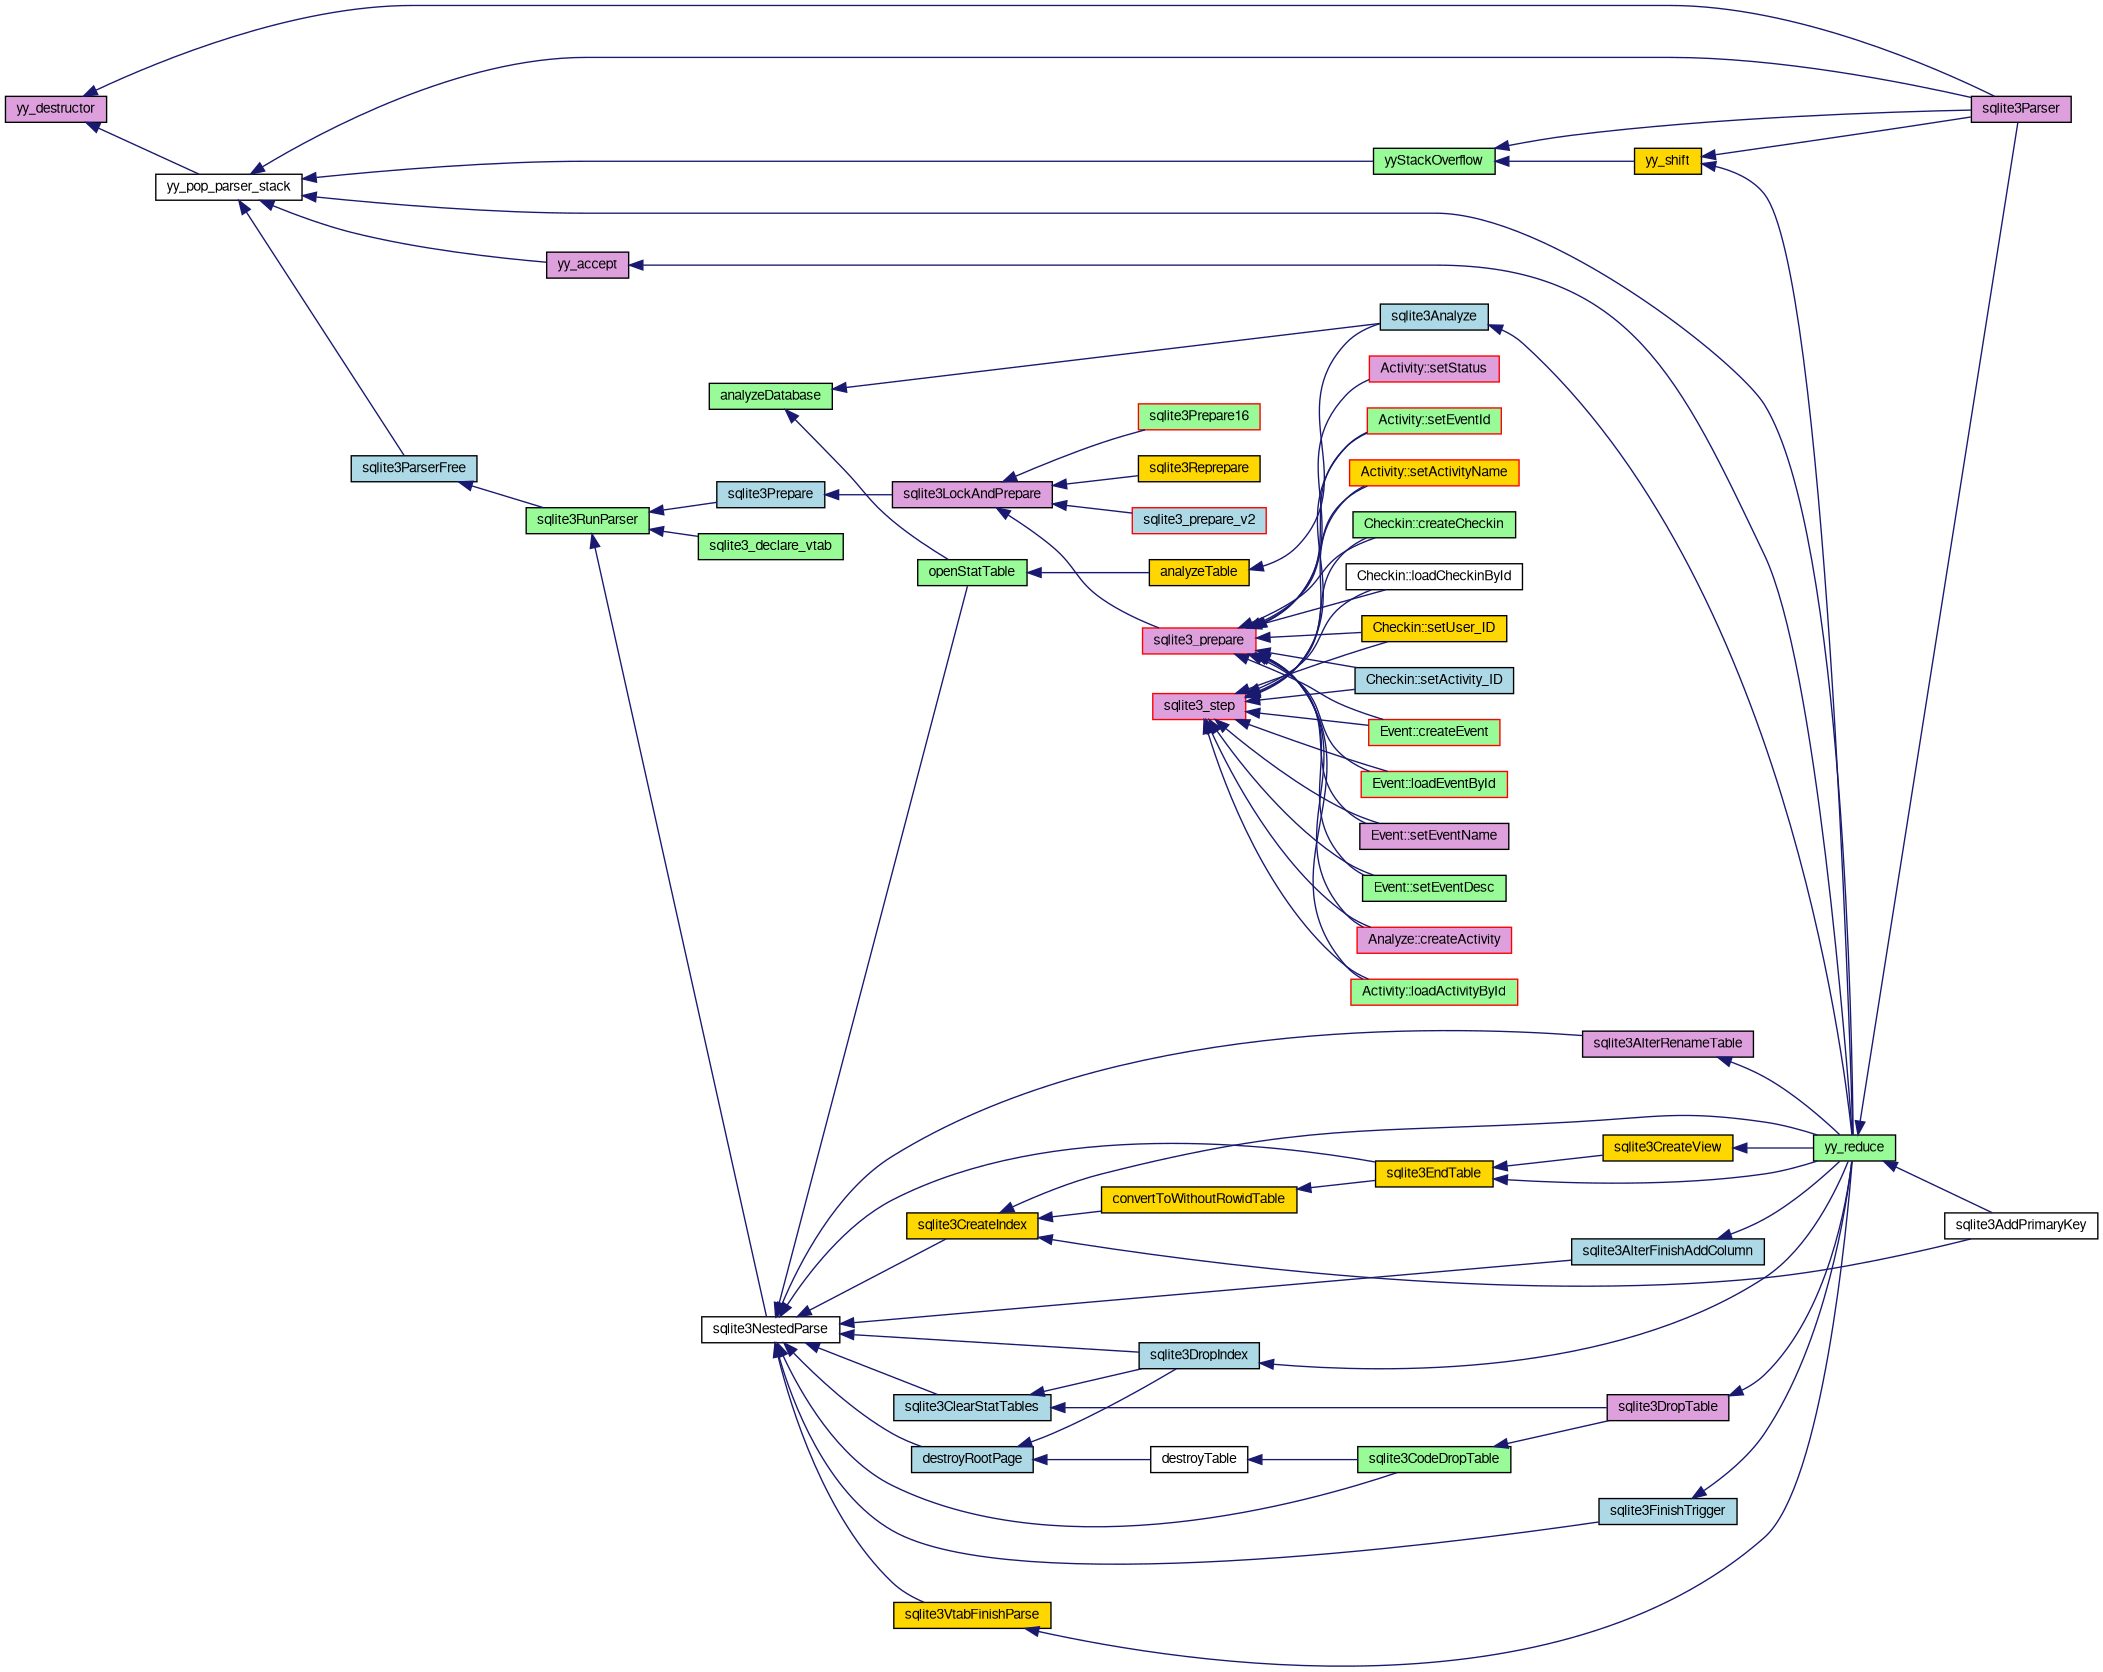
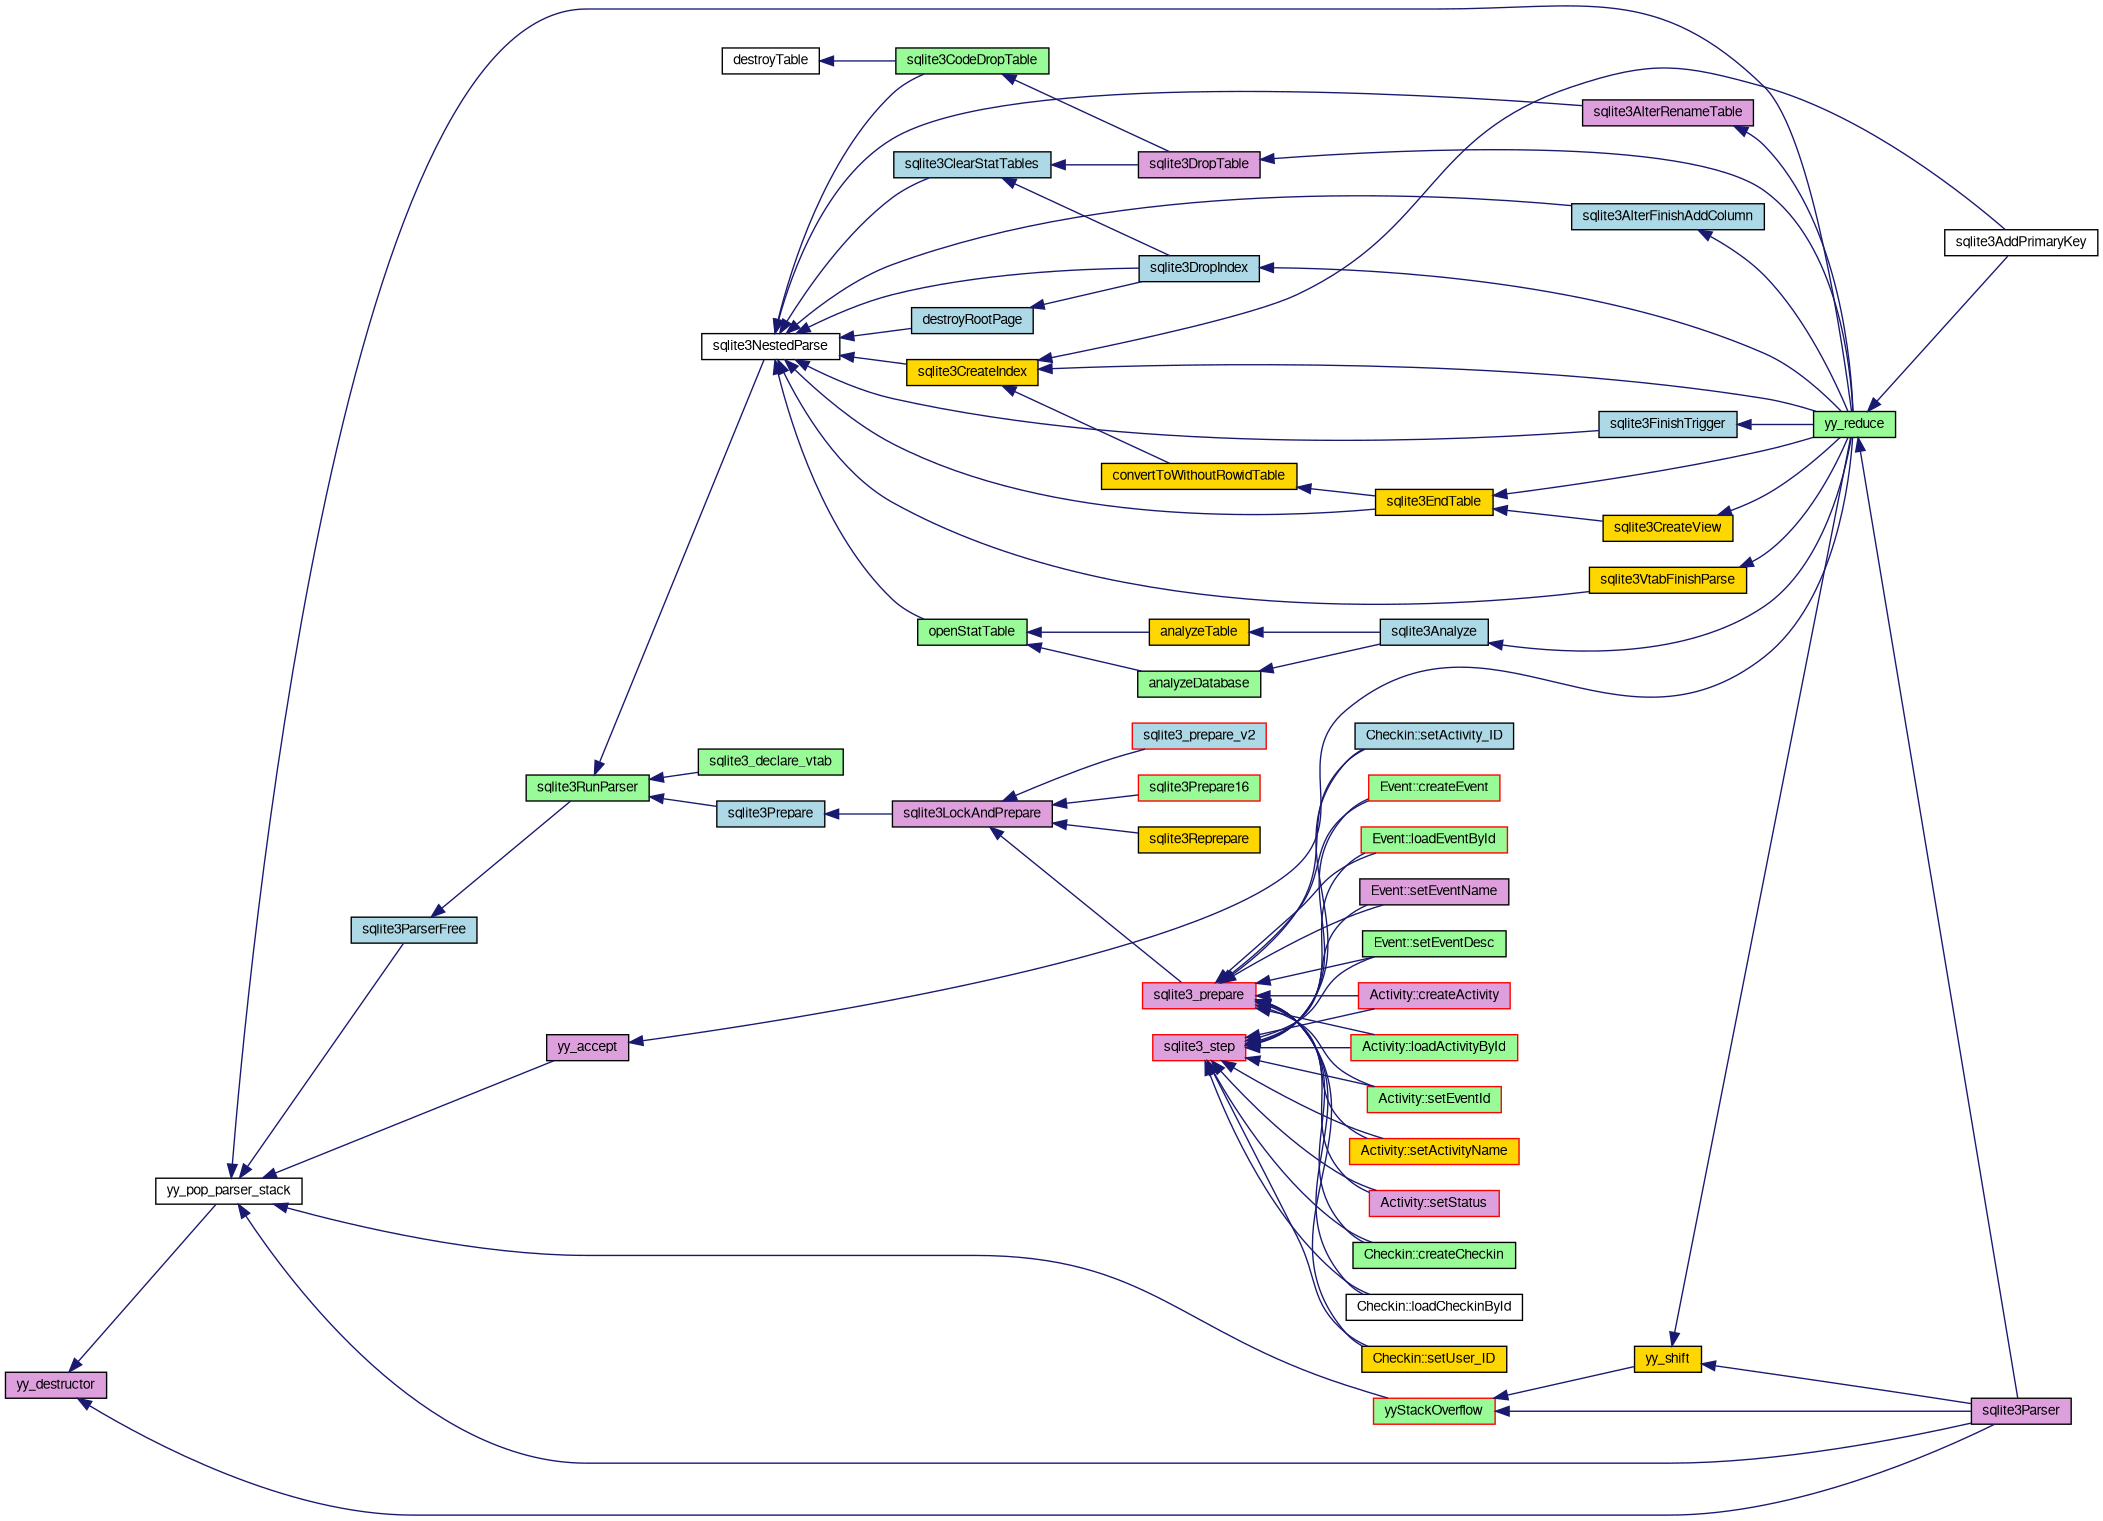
node "yyStackOverflow": color black -> red
edge "openStatTable" -> "analyzeDatabase": reversed
node "Analyze::createActivity": label "Analyze::createActivity" -> "Activity::createActivity"
edge "Activity::setStatus" -> "sqlite3_step": added
edge "destroyTable" -> "destroyRootPage": removed
